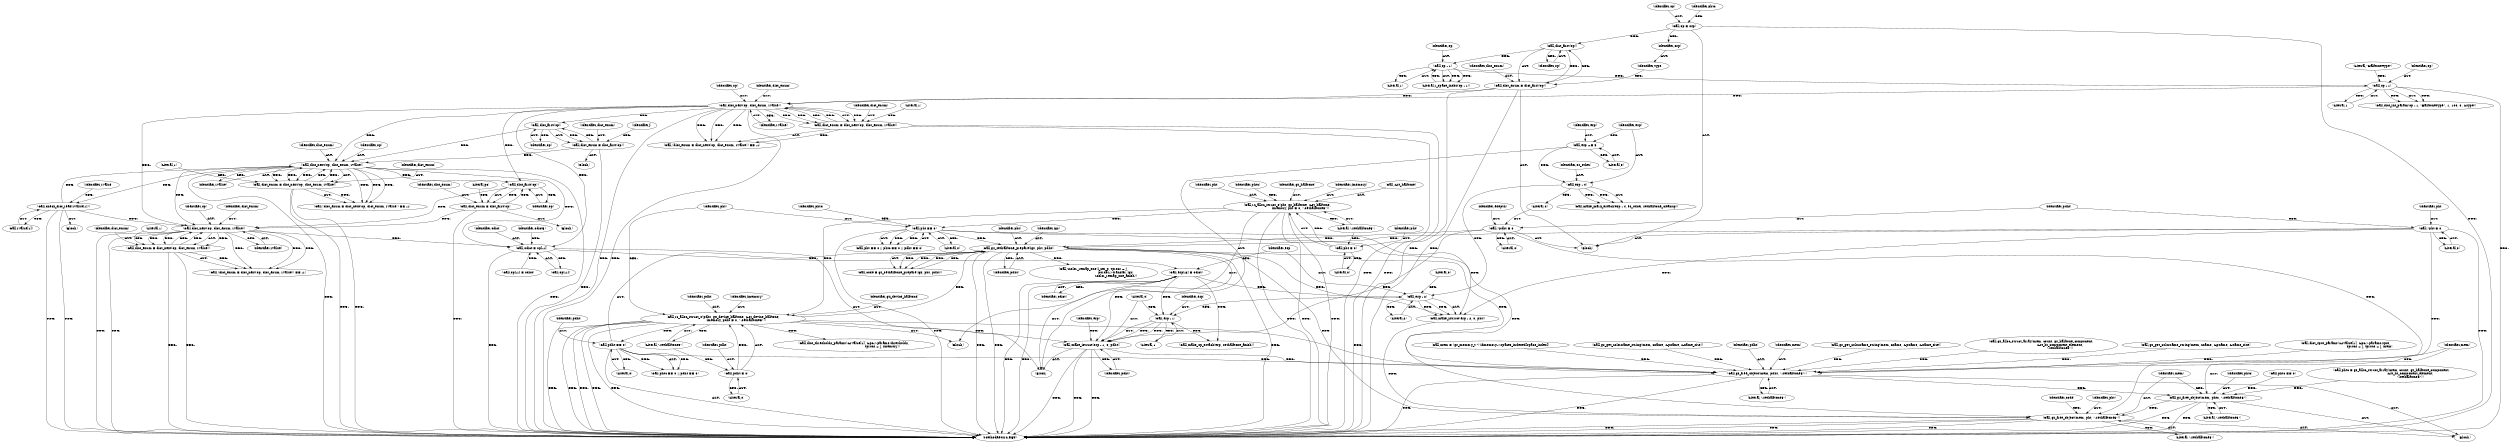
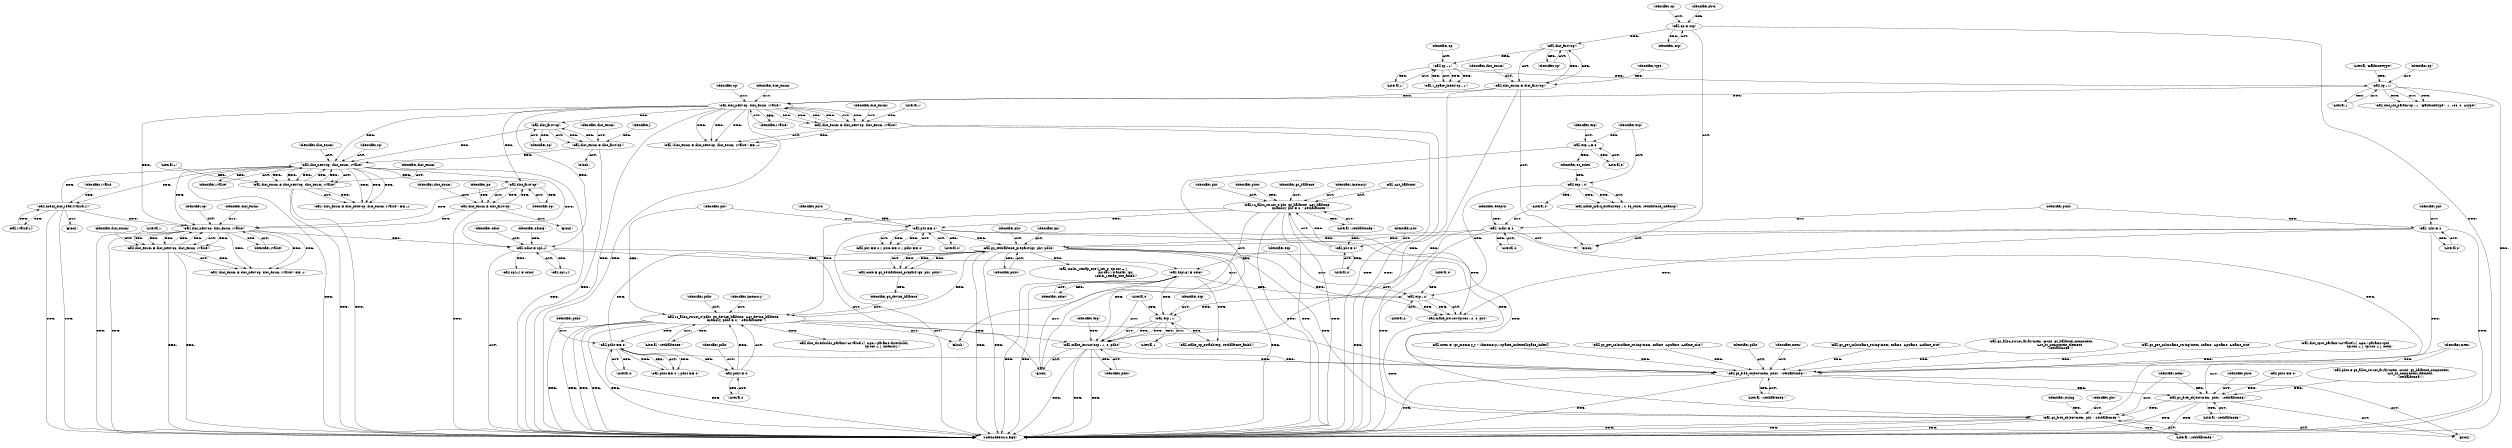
edge "(Call,op = osp)" -> "(Identifier,osp)": label "CFG: " -> "DDG: "
edge "(Identifier,osp)" -> "(Identifier,type)": now "(Identifier,osp)" -> "(Call,op = osp)"
node "(Literal,r_space_index(op - 1))": label "(Literal,r_space_index(op - 1))" -> "(Call,r_space_index(op - 1))"
edge "(Call,esp += 5)" -> "(Call,esp - 4)": now "(Call,esp += 5)" -> "(Identifier,es_other)"
edge "(Identifier,es_other)" -> "(Call,esp - 4)": label "AST: " -> "CFG: "
node "(Literal,pc)": label "(Literal,pc)" -> "(Identifier,pc)"
edge "(Call,rvalue[1])" -> "(Call,check_dict_read(rvalue[1]))": label "AST: " -> "DDG: "
edge "(Identifier,edepth)" -> "(Call,*pdht = 0)": label "AST: " -> "CFG: "
edge "(Call,code = gs_sethalftone_prepare(igs, pht, pdht))" -> "(Call,gs_sethalftone_prepare(igs, pht, pdht))": now "(Call,code = gs_sethalftone_prepare(igs, pht, pdht))" -> "(Identifier,gx_device_halftone)"
edge "(Call,op[-1] = odict)" -> "(Call,odict = op[-1])": reversed
edge "(Call,esp[-3] = odict)" -> "(Call,esp - 2)": label "DDG: " -> "CFG: "
edge "(Call,*pdht = 0)" -> "(Call,make_istruct(esp - 1, 0, pdht))": label "DDG: " -> "AST: "
edge "(Call,pdht == 0)" -> "(Call,gs_sethalftone_prepare(igs, pht, pdht))": label "AST: " -> "DDG: "
edge "(Call,esp - 2)" -> "(Literal,2)": removed, label "CFG:"
edge "(Call,esp - 2)" -> "(Call,esp - 1)": label "CFG: " -> "DDG: "
node "(Call,make_istruct(esp - 2, 0, pht))": label "(Call,make_istruct(esp - 2, 0, pht))" -> "(Call,make_istruct(tprocs - 2, 0, pht))"
edge "(Call,pht == 0)" -> "(MethodReturn,RET)": label "DDG: " -> "AST: "
edge "(Call,odict = op[-1])" -> "(MethodReturn,RET)": label "DDG: " -> "AST: "
edge "(Call,phtc == 0 || pdht == 0)" -> "(Call,pdht == 0)": added, label "CFG:"
edge "(Call,pdht == 0)" -> "(MethodReturn,RET)": label "AST: " -> "DDG: "
node "(Identifier,code)": label "(Identifier,code)" -> "(Identifier,string)"
edge "(Call,*pdht = 0)" -> "(MethodReturn,RET)": added, label "DDG:"
